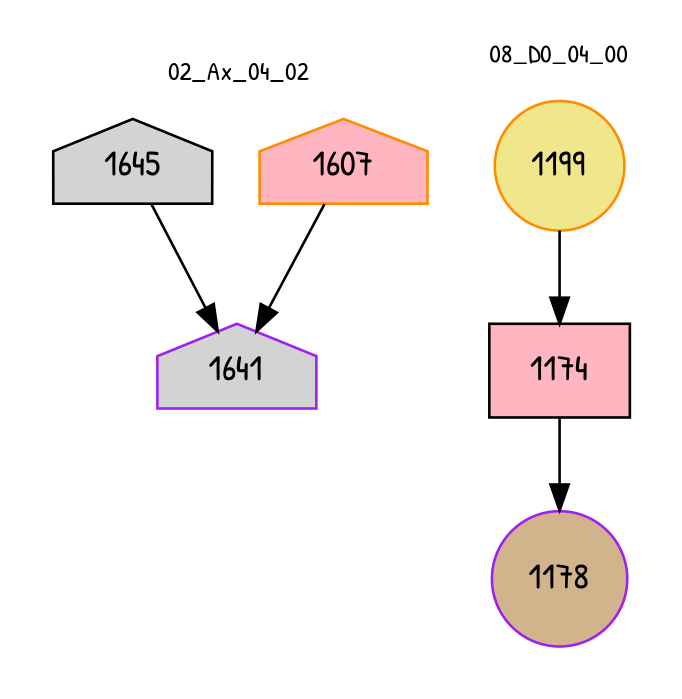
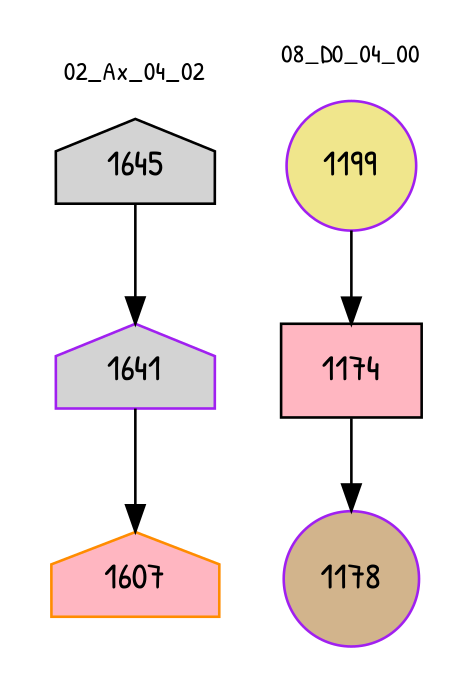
node "1199": color darkorange -> purple
edge "1607" -> "1641": reversed
